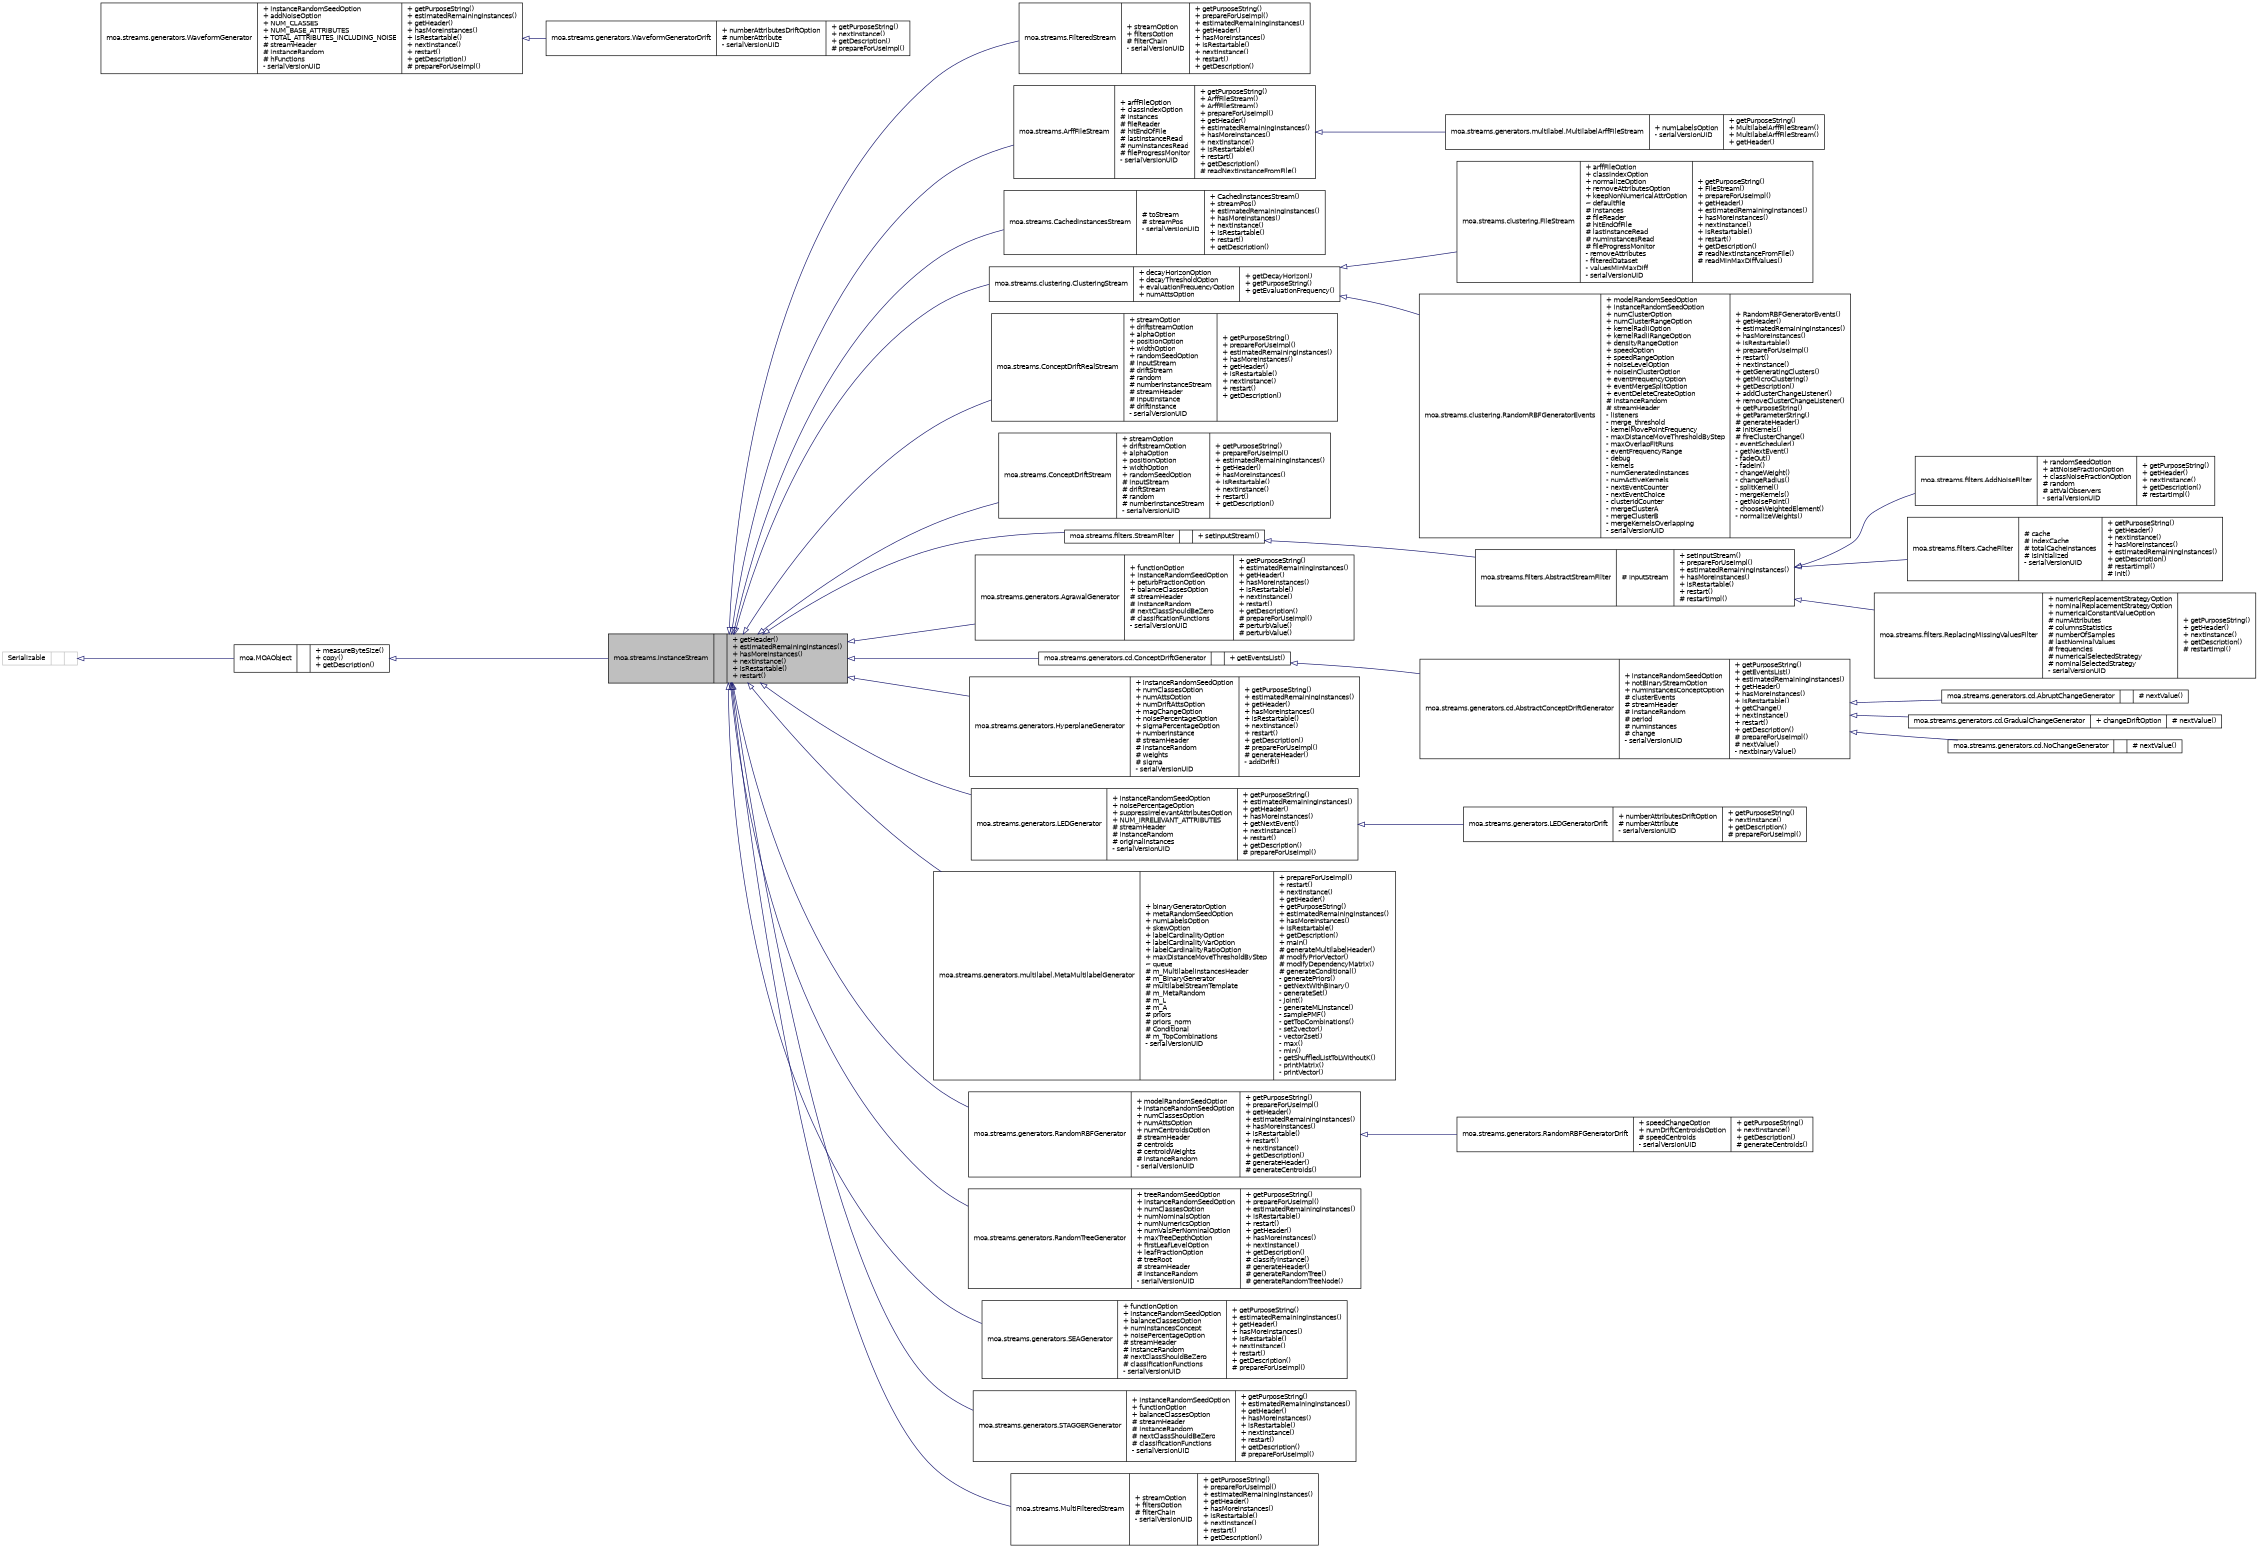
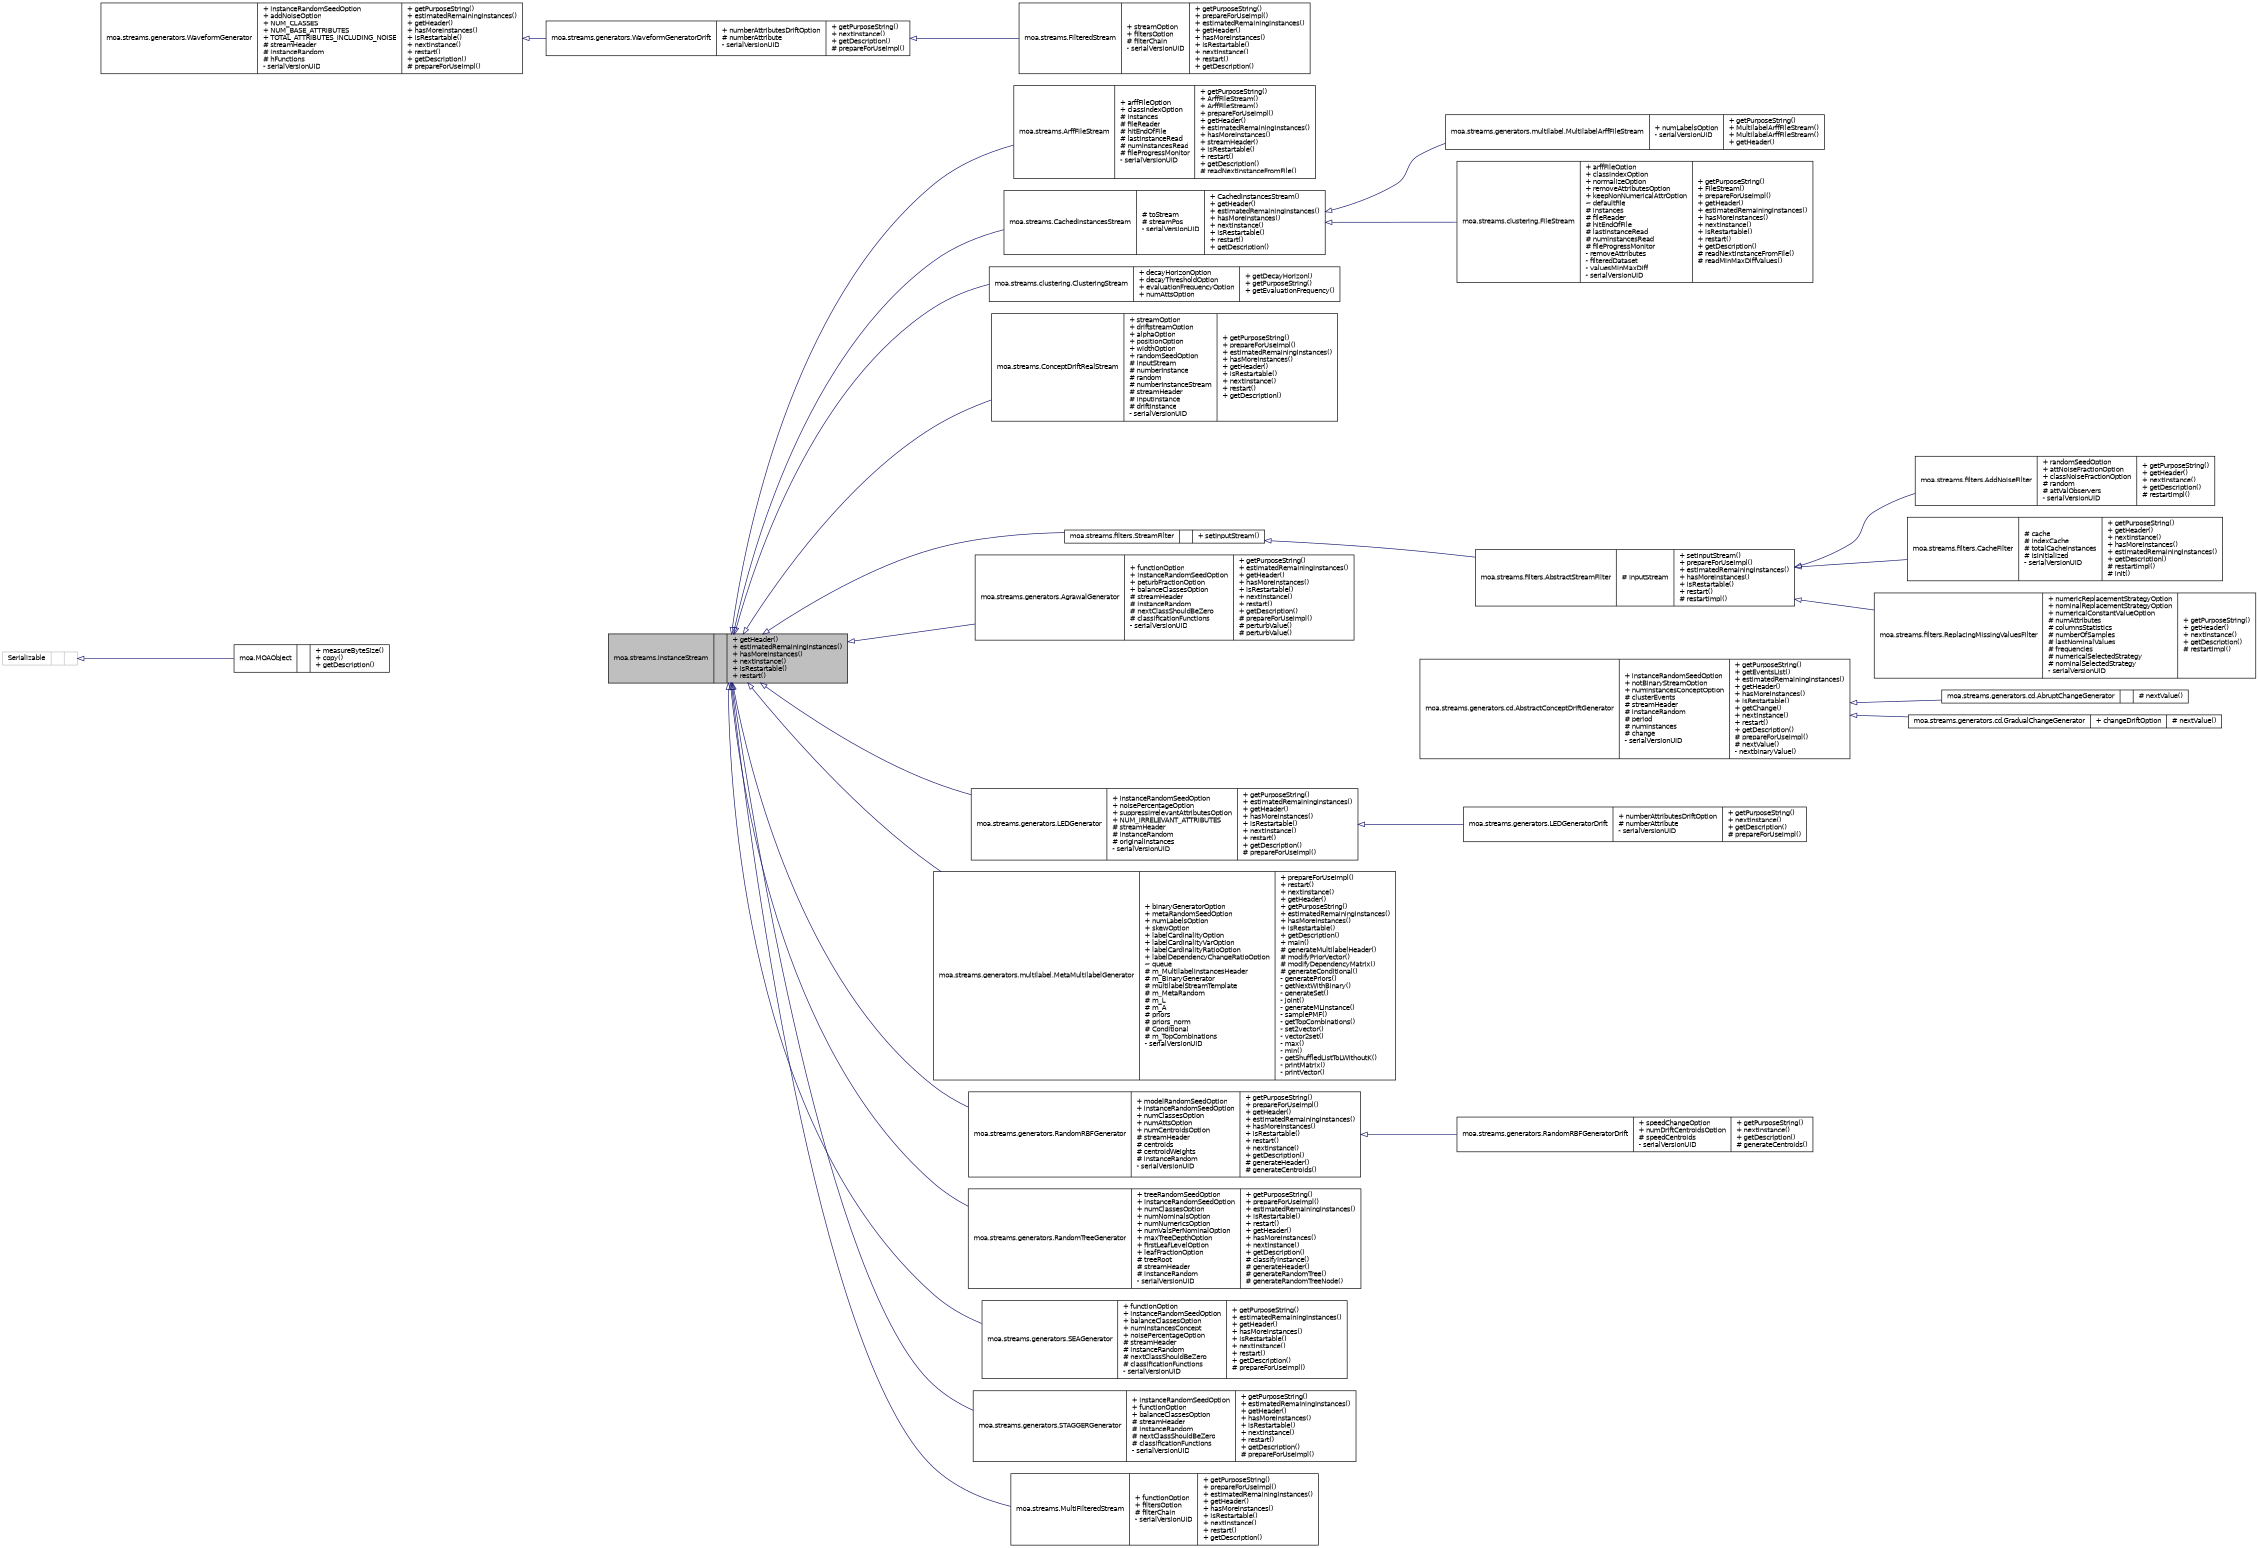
edge "moa.streams.generators.multilabel.MultilabelArffFileStream" -> "moa.streams.ArffFileStream": now "moa.streams.generators.multilabel.MultilabelArffFileStream" -> "moa.streams.CachedInstancesStream"
node "moa.streams.ArffFileStream": text "+ nextInstance()" -> "+ streamHeader()"
node "moa.streams.CachedInstancesStream": text "+ streamPos()" -> "+ getHeader()"
edge "moa.streams.clustering.FileStream" -> "moa.streams.clustering.ClusteringStream": now "moa.streams.clustering.FileStream" -> "moa.streams.CachedInstancesStream"
edge "moa.streams.FilteredStream" -> "moa.streams.InstanceStream": now "moa.streams.FilteredStream" -> "moa.streams.generators.WaveformGeneratorDrift"
node "moa.streams.ConceptDriftRealStream": text "# driftStream" -> "# numberInstance"
node "moa.streams.clustering.RandomRBFGeneratorEvents": removed
node "moa.streams.ConceptDriftStream": removed
edge "moa.streams.InstanceStream" -> "moa.MOAObject": removed
node "moa.streams.generators.cd.ConceptDriftGenerator": removed
node "moa.streams.generators.HyperplaneGenerator": removed
node "moa.streams.generators.cd.NoChangeGenerator": removed
node "moa.streams.generators.LEDGenerator": text "+ getNextEvent()" -> "+ isRestartable()"
node "moa.streams.generators.multilabel.MetaMultilabelGenerator": text "+ maxDistanceMoveThresholdByStep" -> "+ labelDependencyChangeRatioOption"
node "moa.streams.MultiFilteredStream": text "+ streamOption" -> "+ functionOption"
